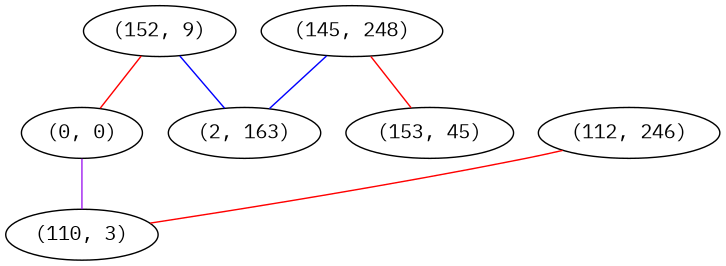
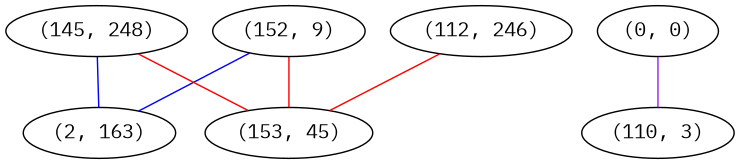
edge "(152, 9)" -- "(0, 0)": now "(152, 9)" -- "(153, 45)"
edge "(112, 246)" -- "(110, 3)": now "(112, 246)" -- "(153, 45)"
